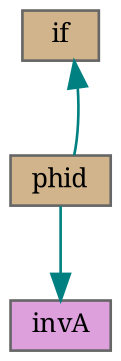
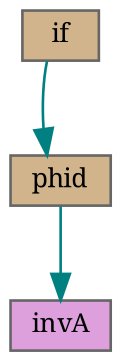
edge "phid" -> "if": reversed
